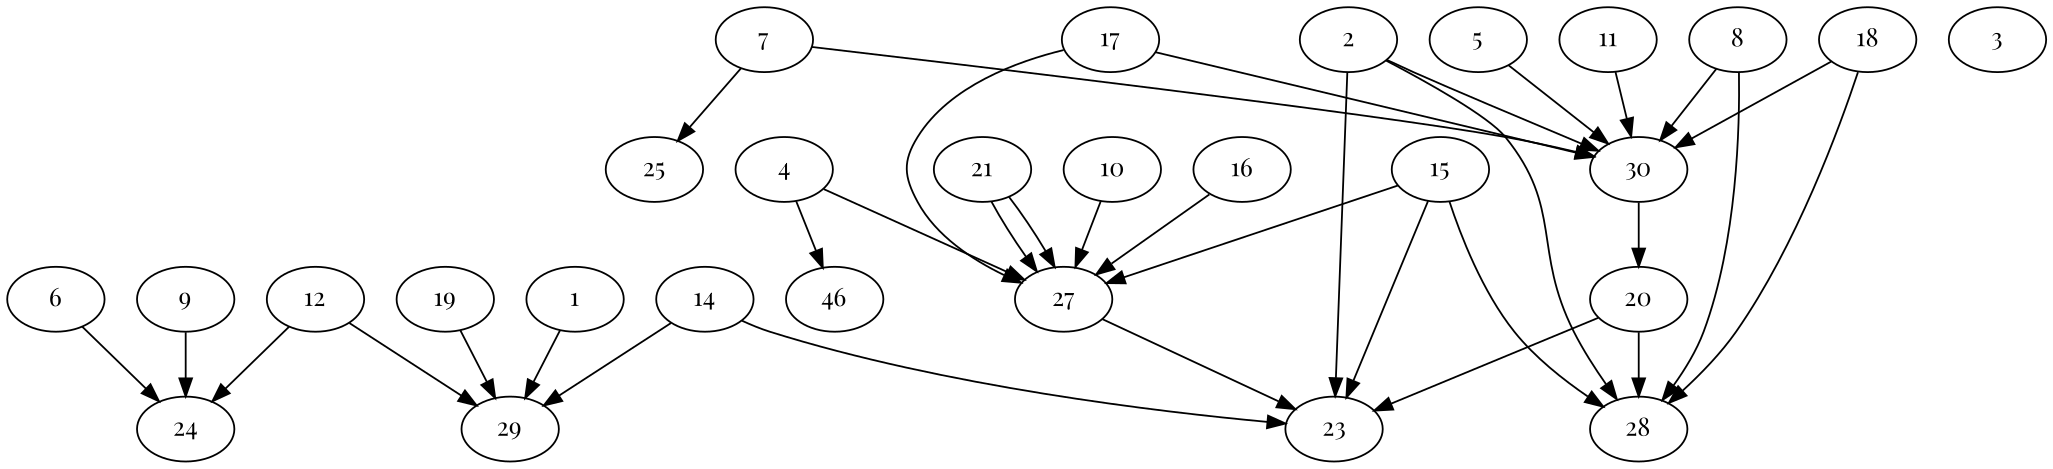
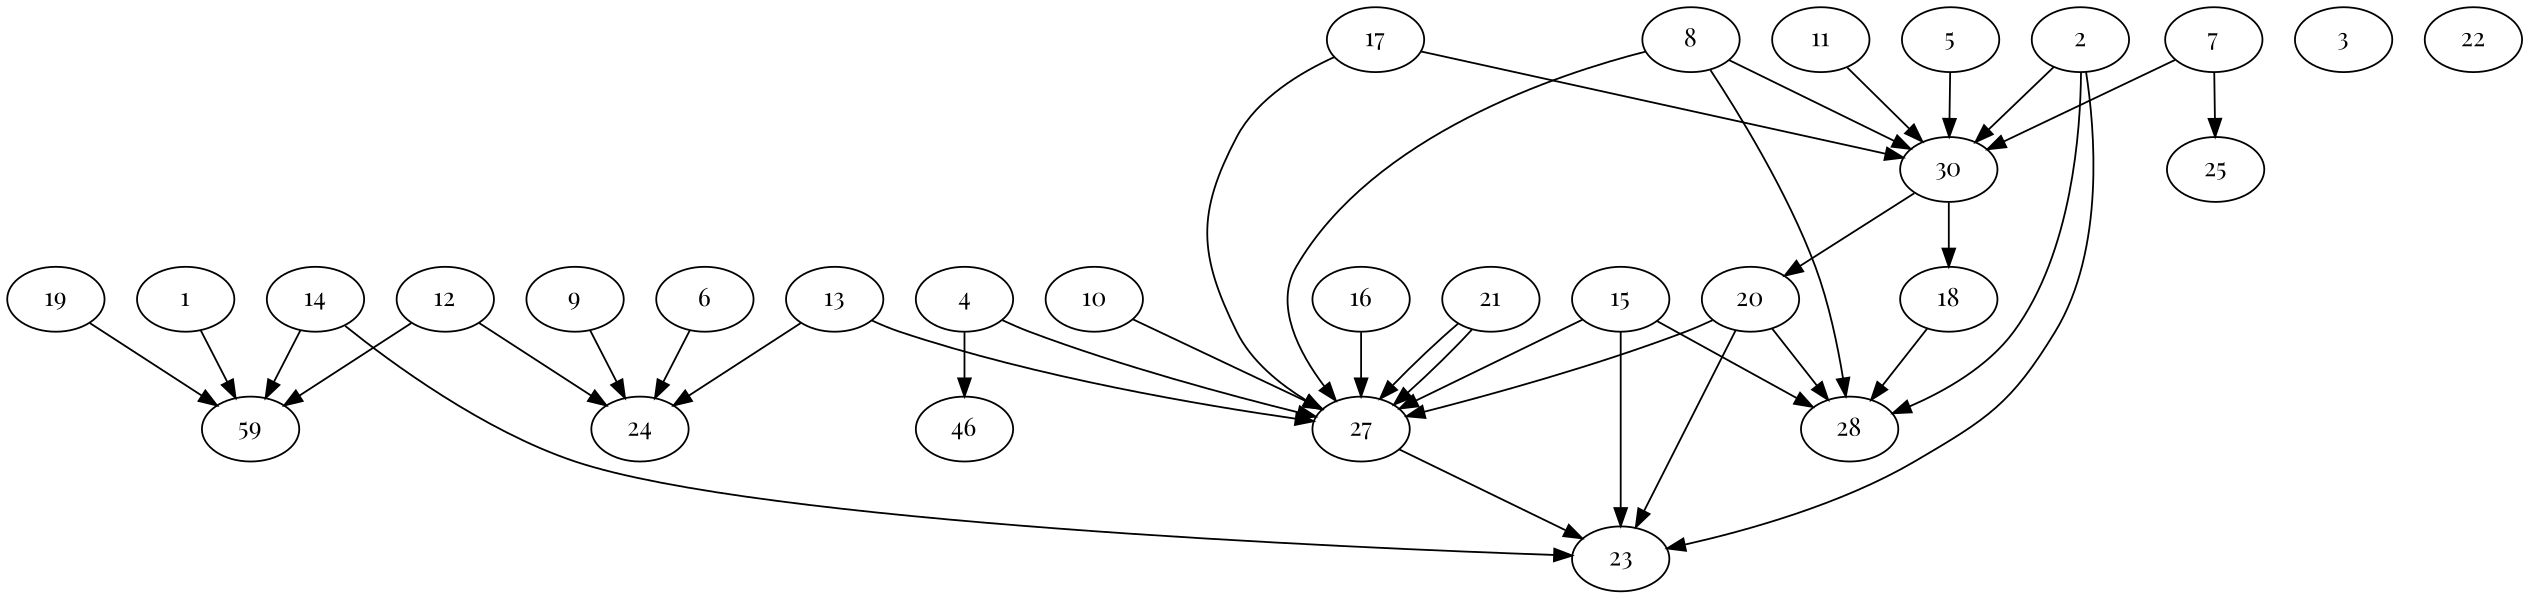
node "22": added
edge "18" -> "30": reversed
edge "8" -> "27": added
node "13": added
edge "20" -> "27": added
node "29": label "29" -> "59"
